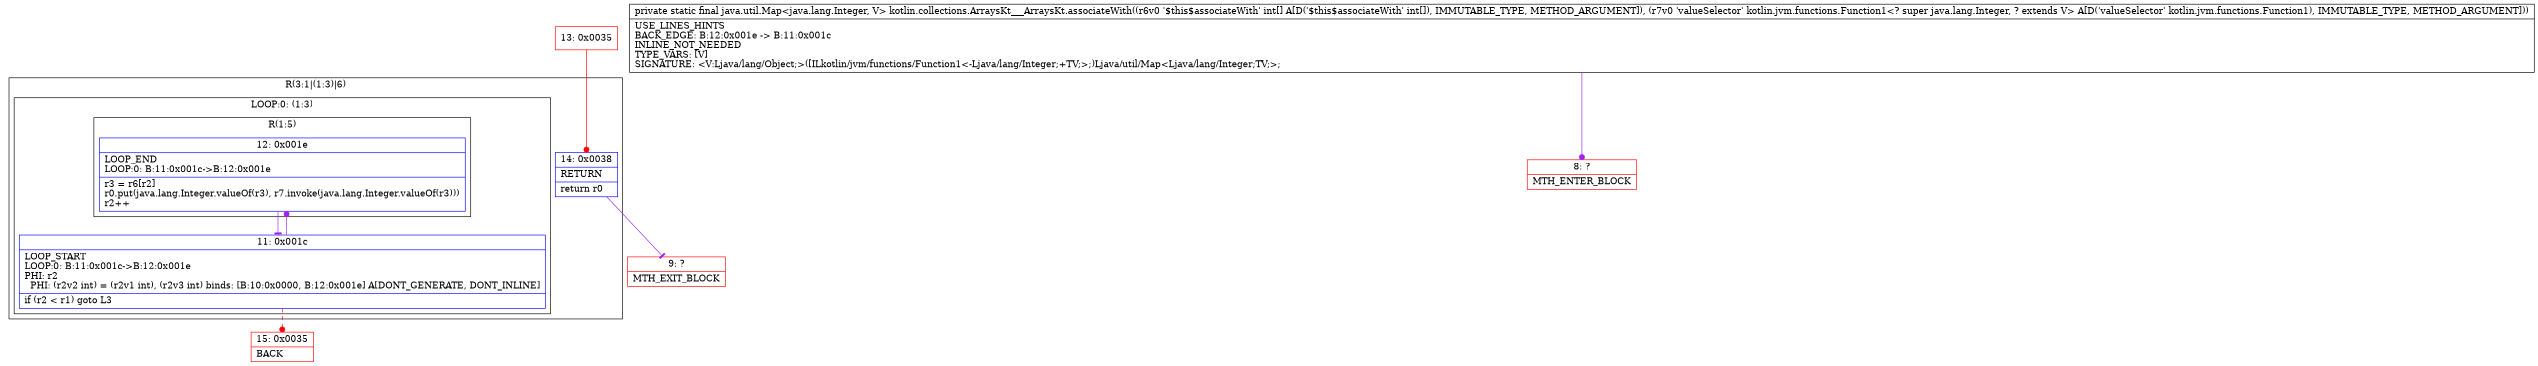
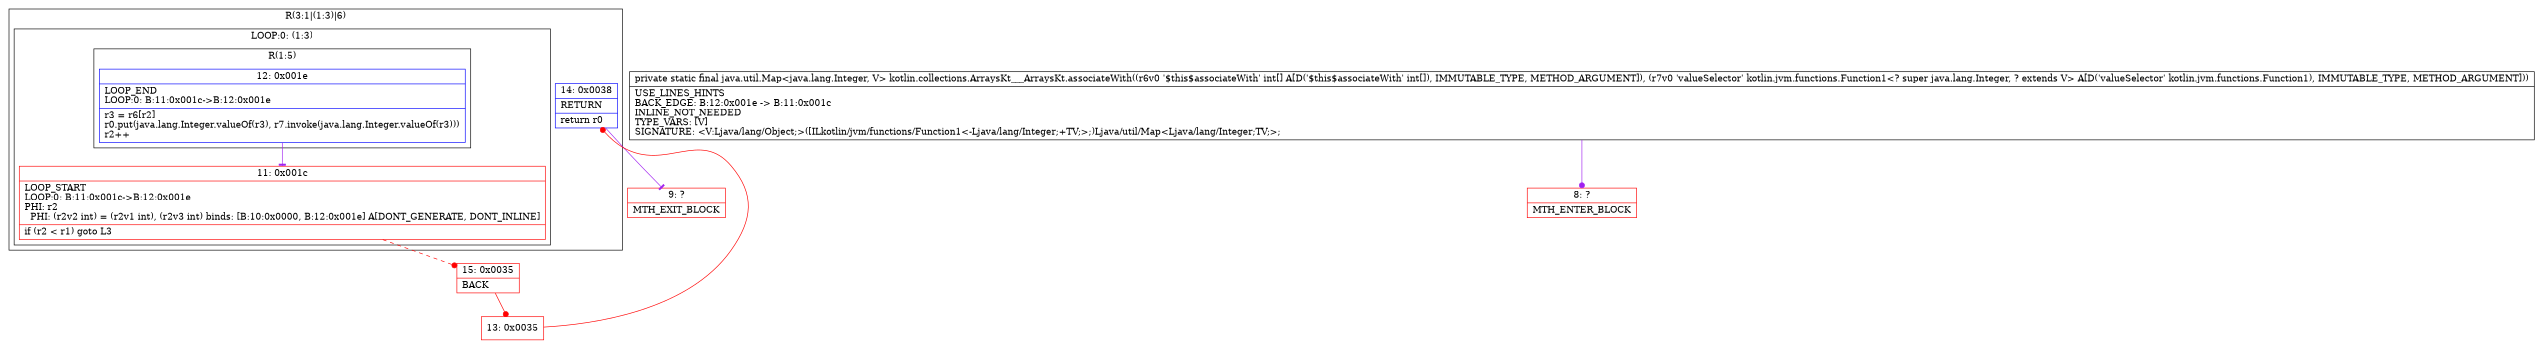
edge "11: 0x001c" -> "12: 0x001e": removed
node "11: 0x001c": color blue -> red
edge "15: 0x0035" -> "13: 0x0035": added
